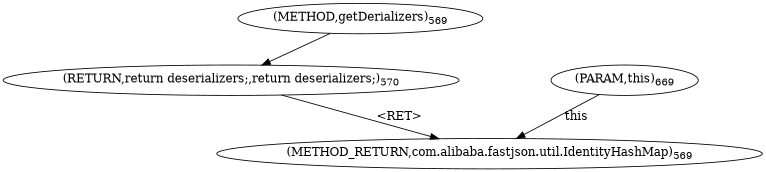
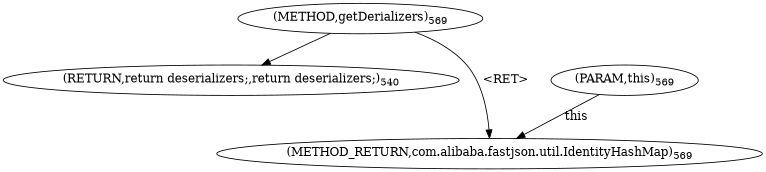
node "(RETURN,return deserializers;,return deserializers;)": text "570" -> "540"
node "(PARAM,this)": text "669" -> "569"
edge "(RETURN,return deserializers;,return deserializers;)" -> "(METHOD_RETURN,com.alibaba.fastjson.util.IdentityHashMap)": now "(METHOD,getDerializers)" -> "(METHOD_RETURN,com.alibaba.fastjson.util.IdentityHashMap)"
